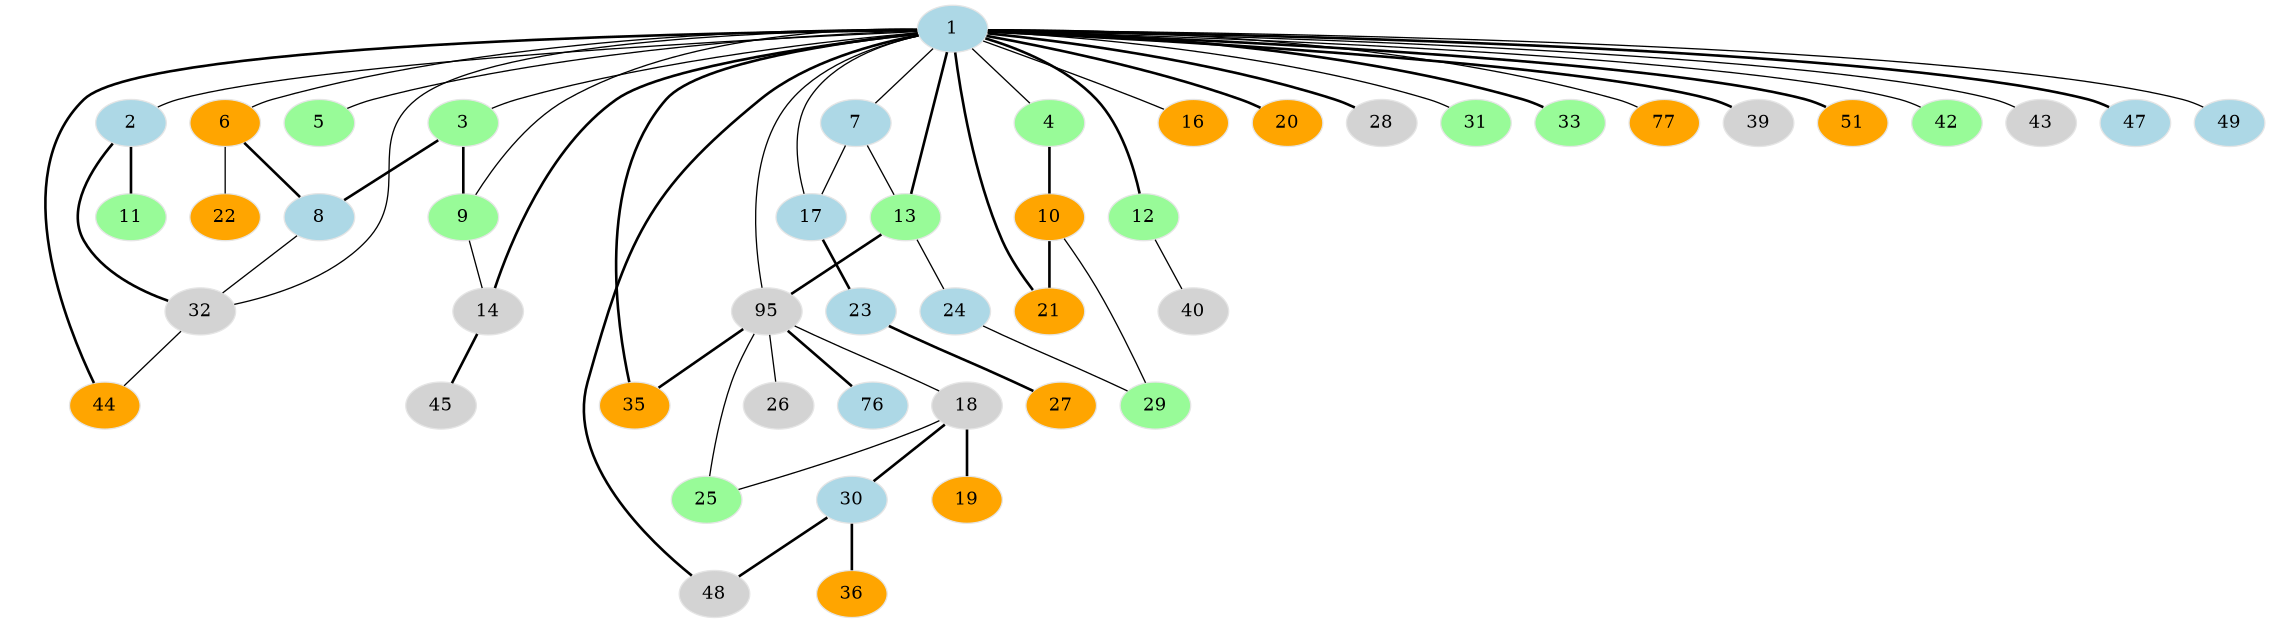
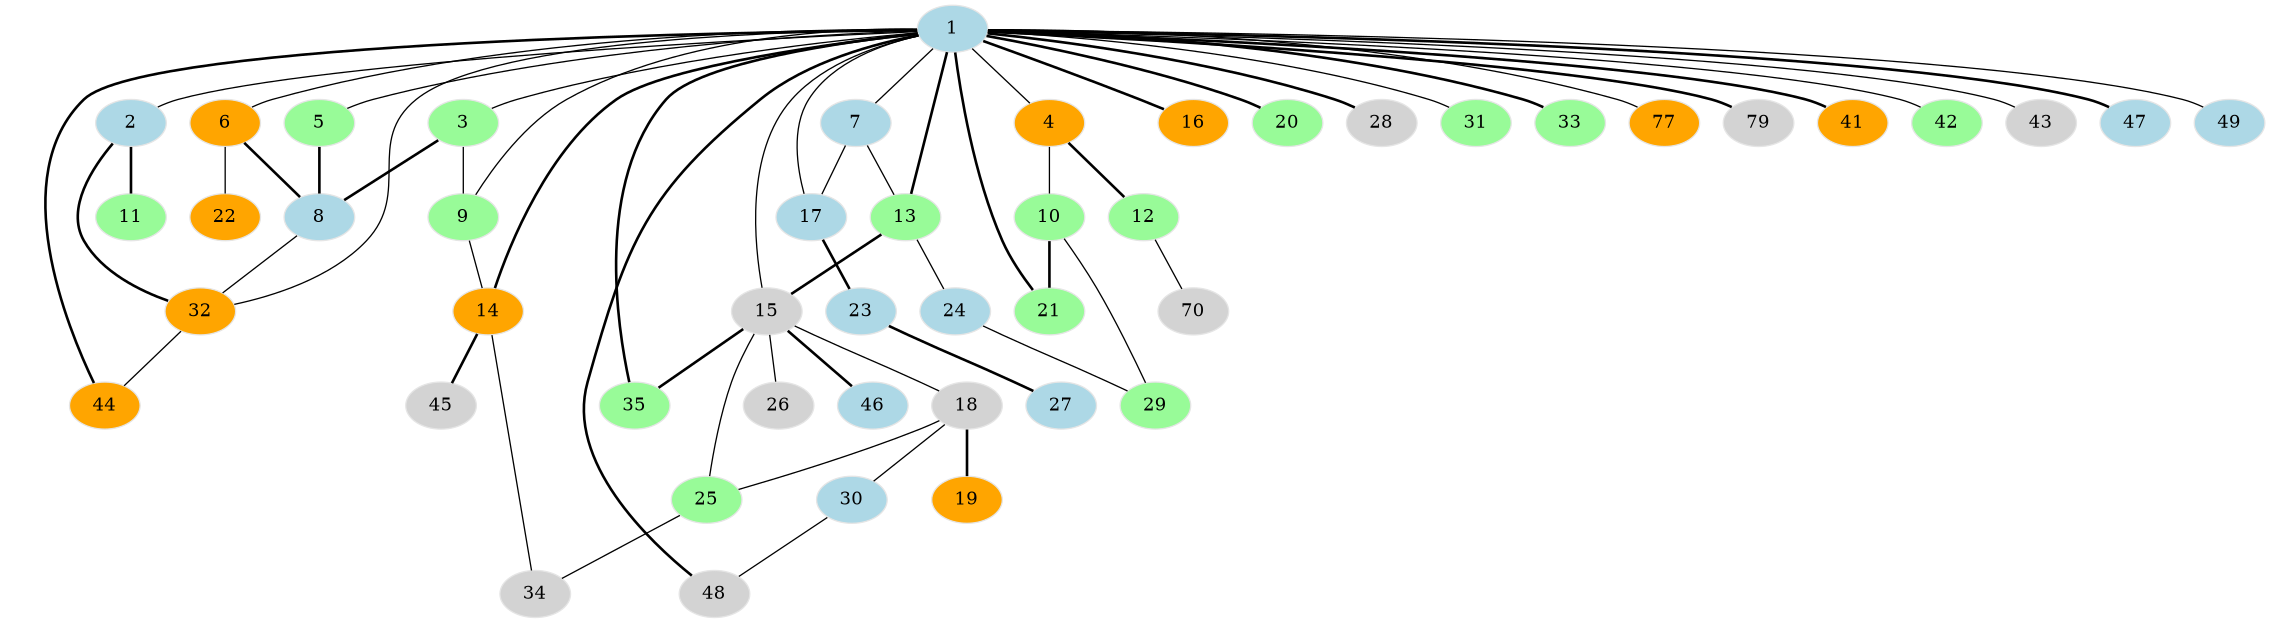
edge "1" -- "16": style solid -> bold
edge "1" -- "12": now "4" -- "12"
node "4": fillcolor palegreen -> orange
node "20": fillcolor orange -> palegreen
node "39": label "39" -> "79"
node "51": label "51" -> "41"
edge "5" -- "8": added
edge "3" -- "9": style bold -> solid
edge "4" -- "10": style bold -> solid
node "10": fillcolor orange -> palegreen
node "32": fillcolor lightgrey -> orange
node "14": fillcolor lightgrey -> orange
node "95": label "95" -> "15"
node "21": fillcolor orange -> palegreen
node "40": label "40" -> "70"
node "35": fillcolor orange -> palegreen
node "76": label "76" -> "46"
node "27": fillcolor orange -> lightblue
edge "18" -- "30": style bold -> solid
edge "30" -- "48": style bold -> solid
node "34": added
node "36": removed
